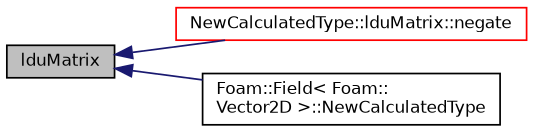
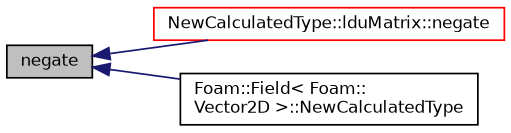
node "lduMatrix": label "lduMatrix" -> "negate"
